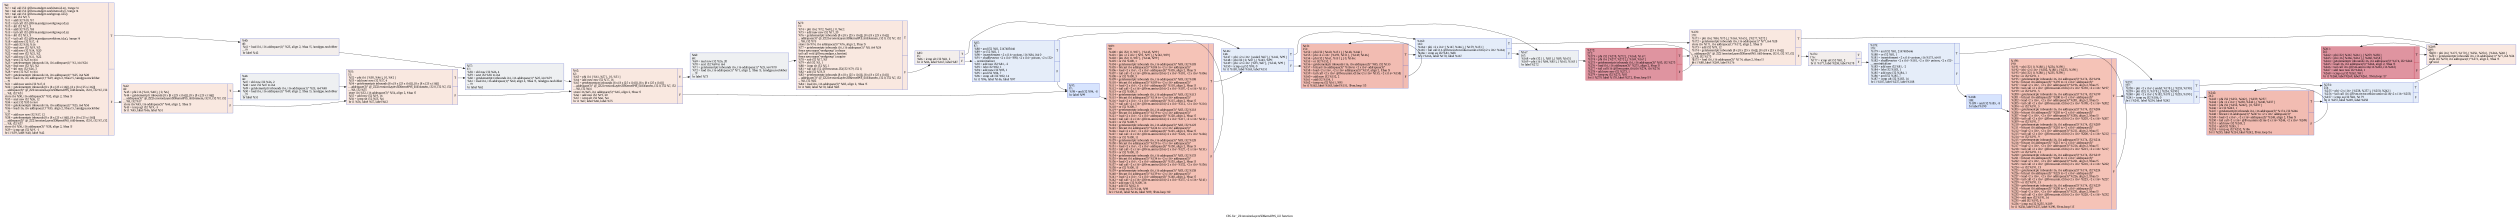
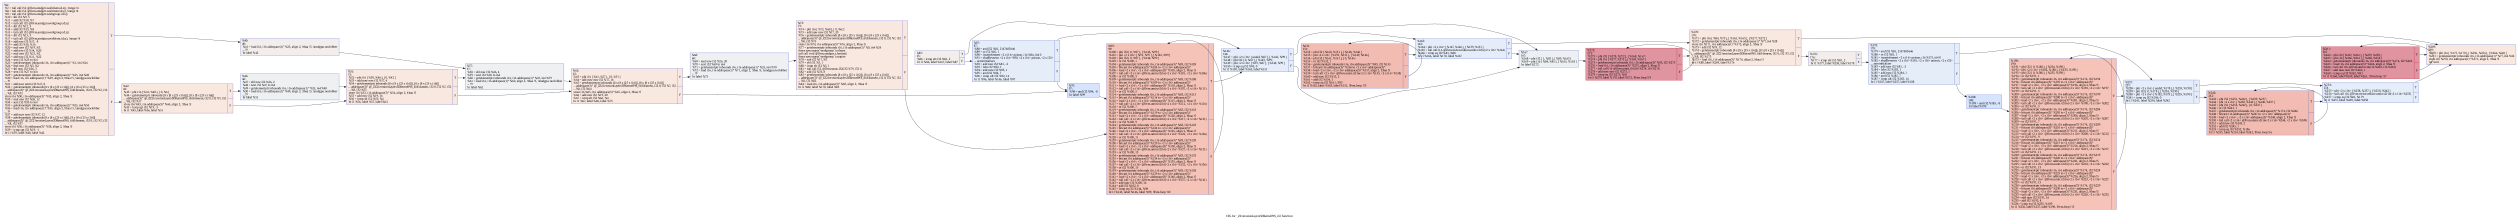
edge "%146:" -> "%151:": now "%146:" -> "%167:"
edge "%73:" -> "%85:": now "%73:" -> "%99:"
